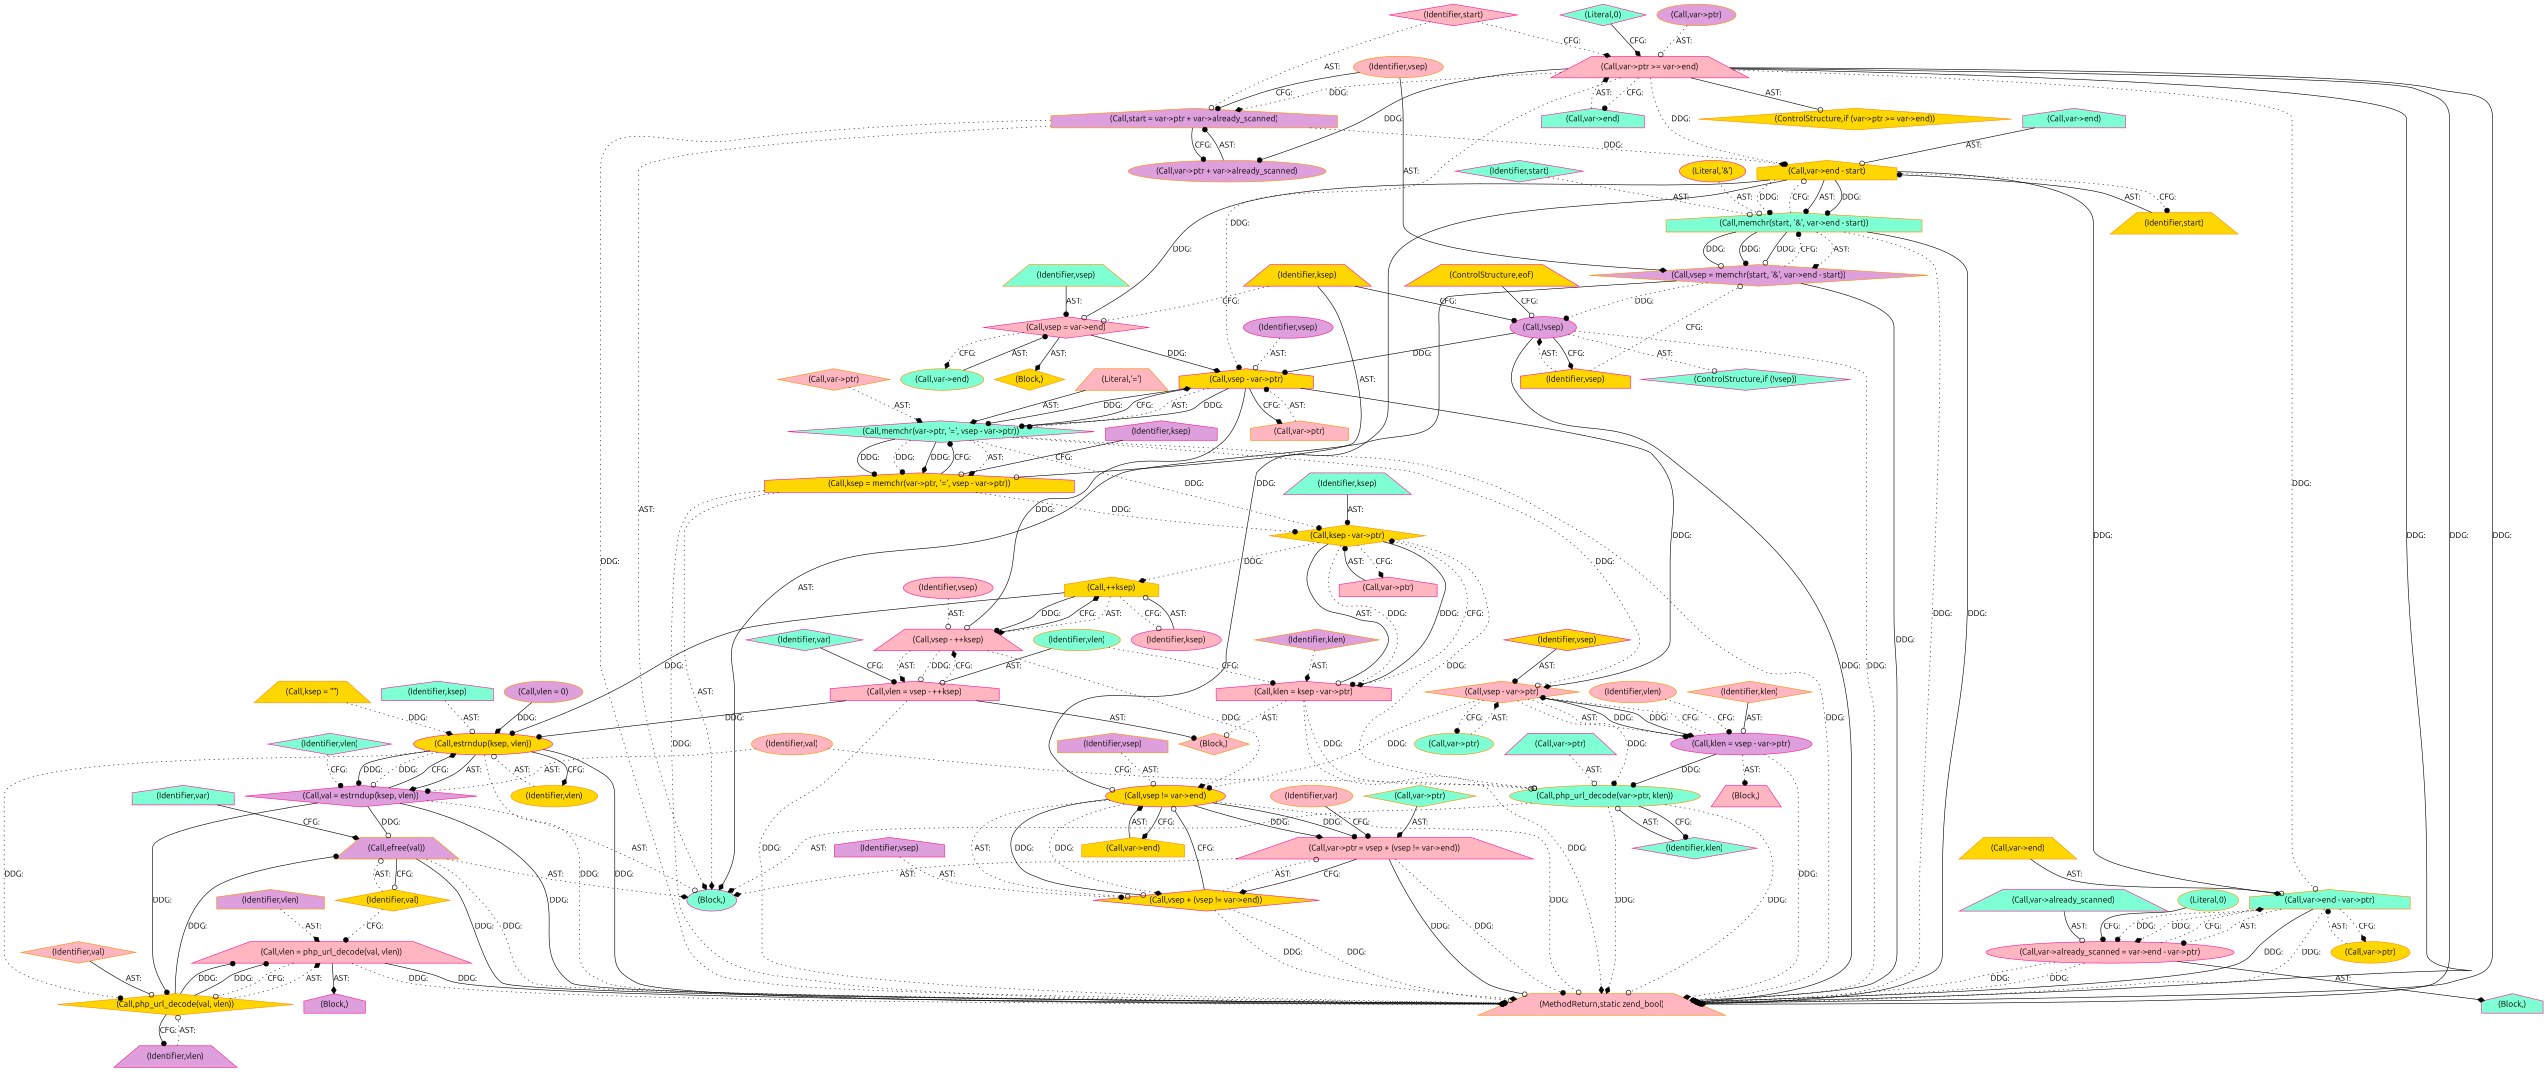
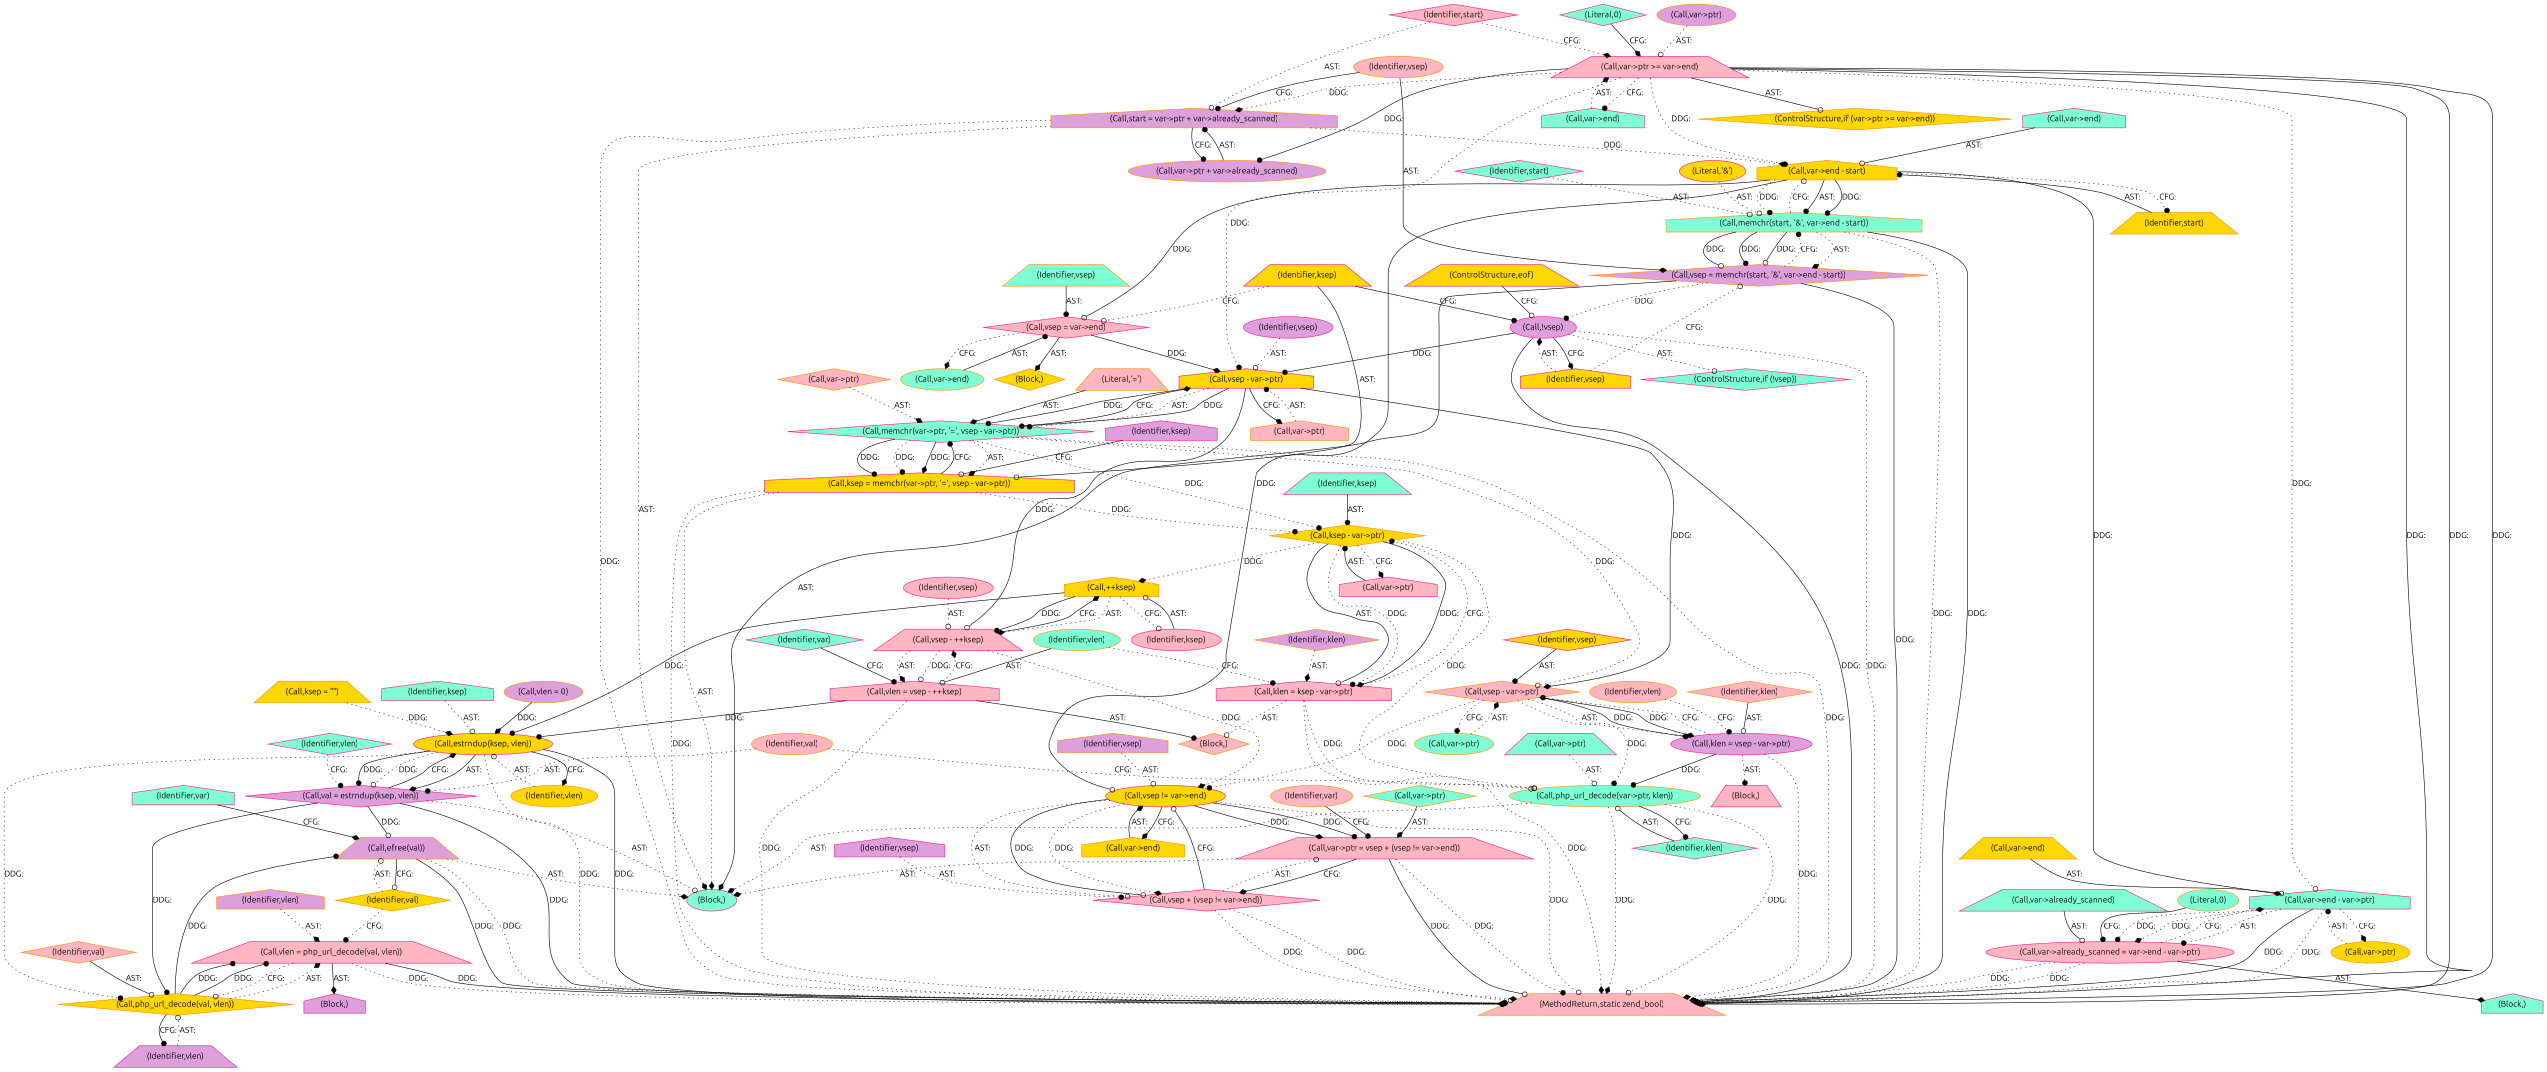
node "(Call,vsep + (vsep != var->end))": fillcolor gold -> lightpink
node "(Call,var->end - var->ptr)": color darkorange -> deeppink
